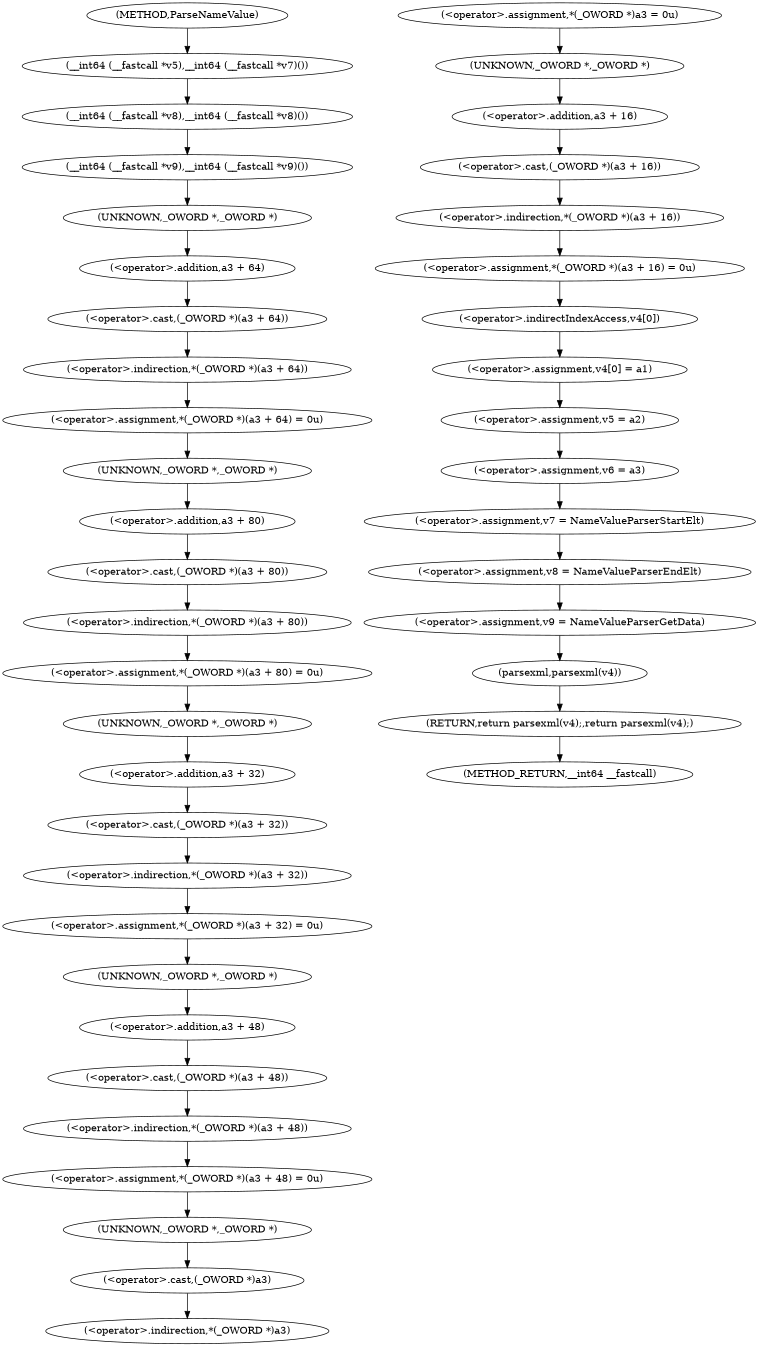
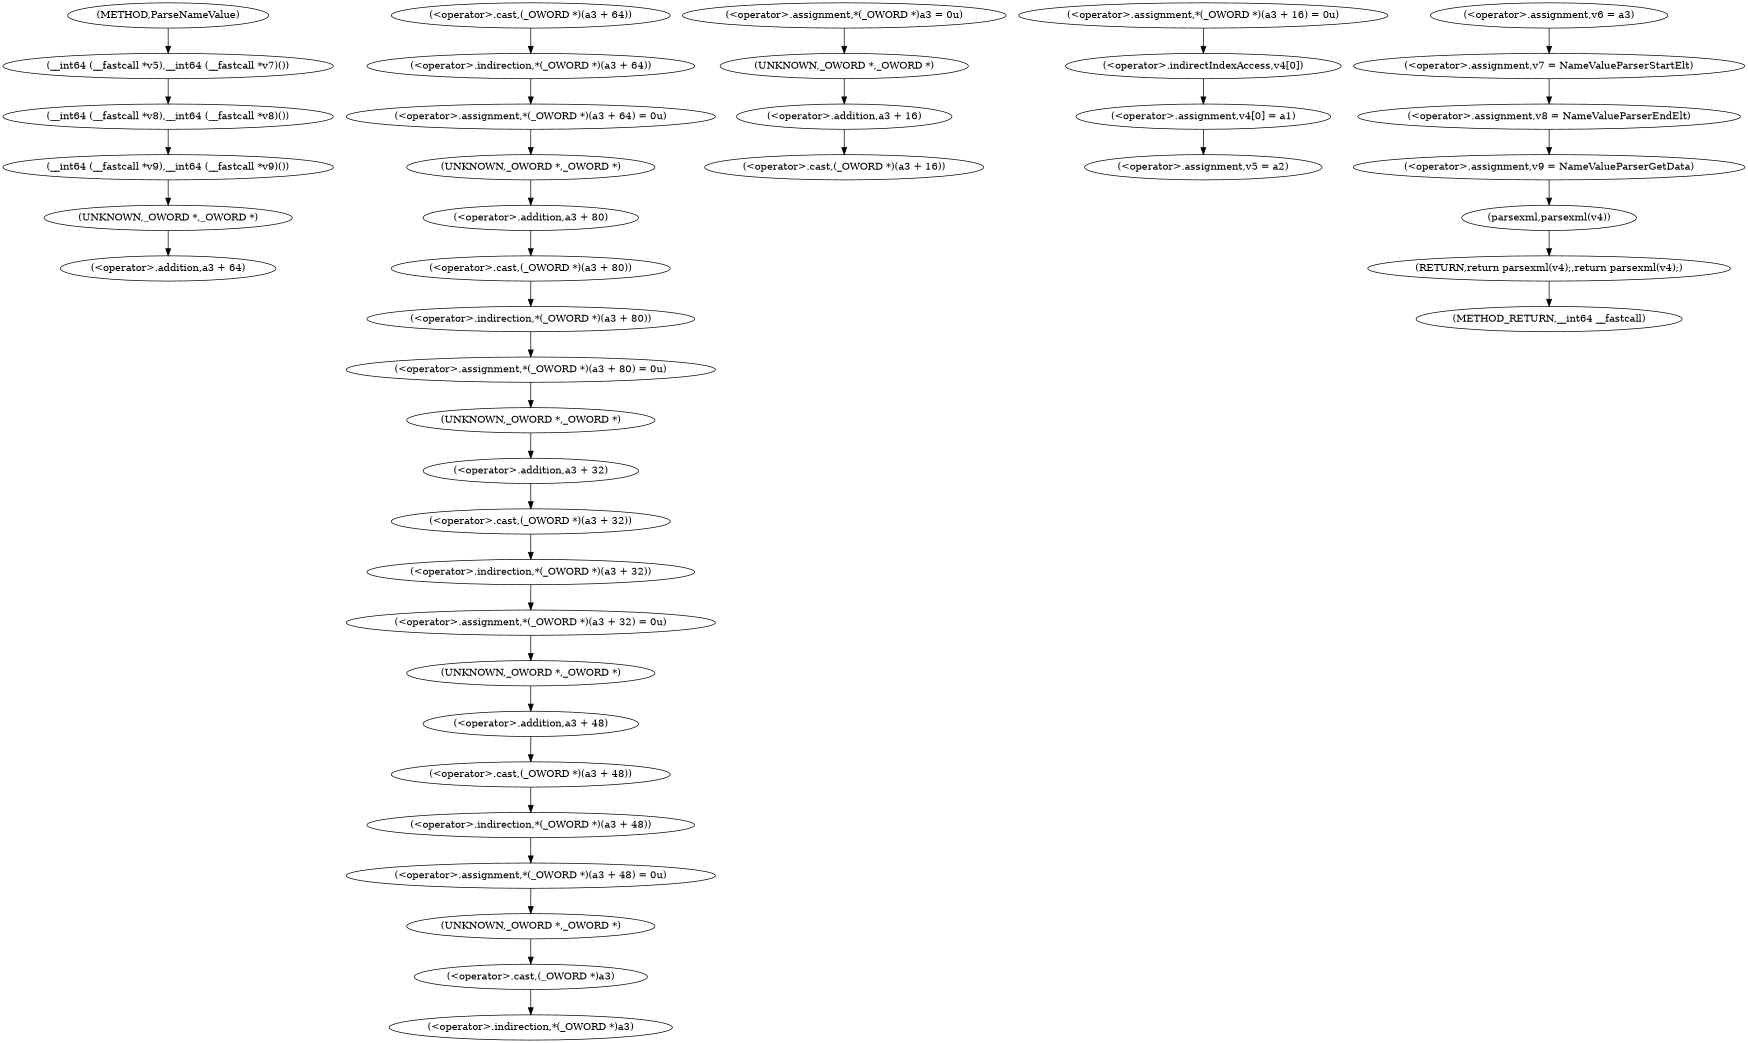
node "(<operator>.indirection,*(_OWORD *)(a3 + 16))": removed
edge "(<operator>.addition,a3 + 64)" -> "(<operator>.cast,(_OWORD *)(a3 + 64))": removed
edge "(<operator>.assignment,v5 = a2)" -> "(<operator>.assignment,v6 = a3)": removed
